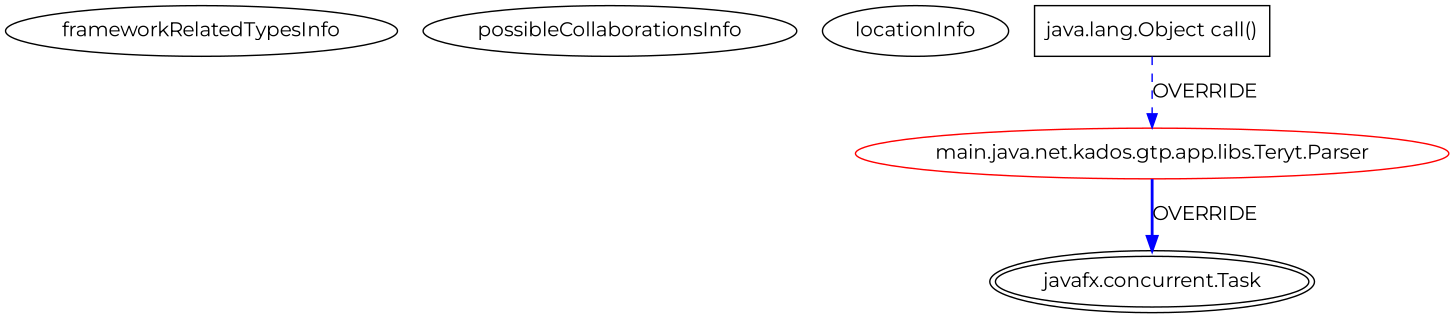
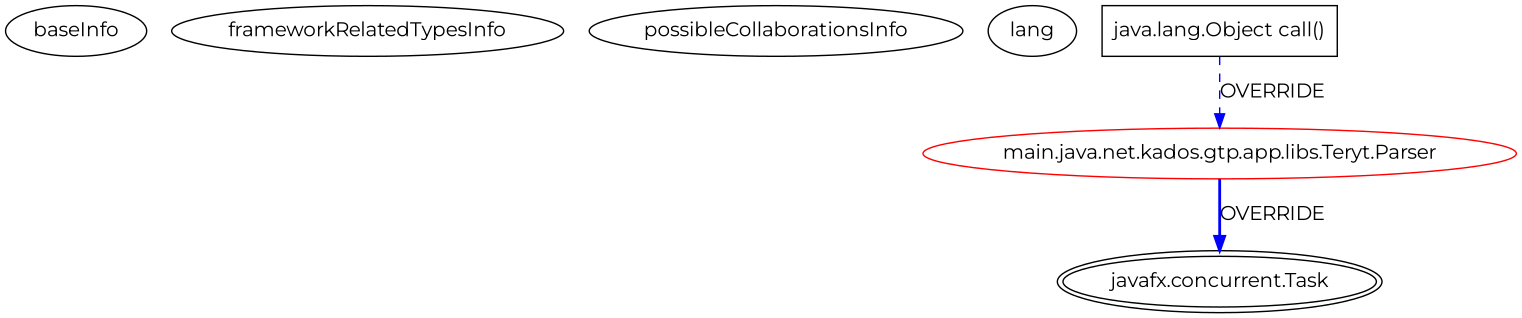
node "baseInfo": added
node "locationInfo": label "locationInfo" -> "lang"
